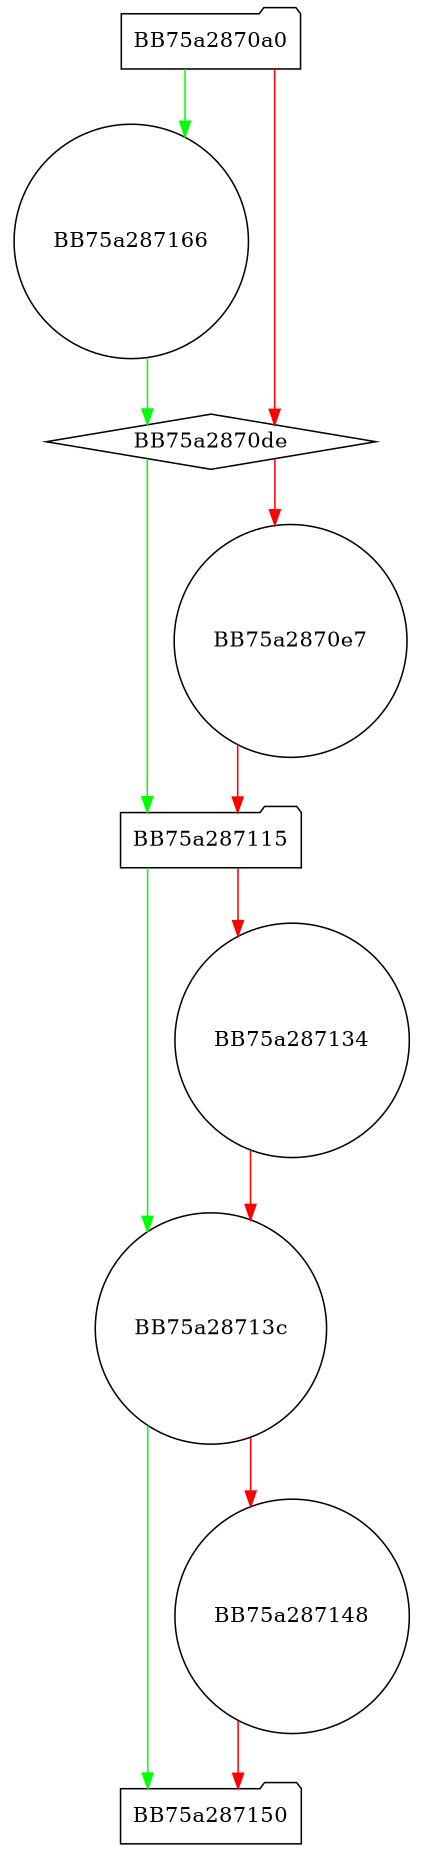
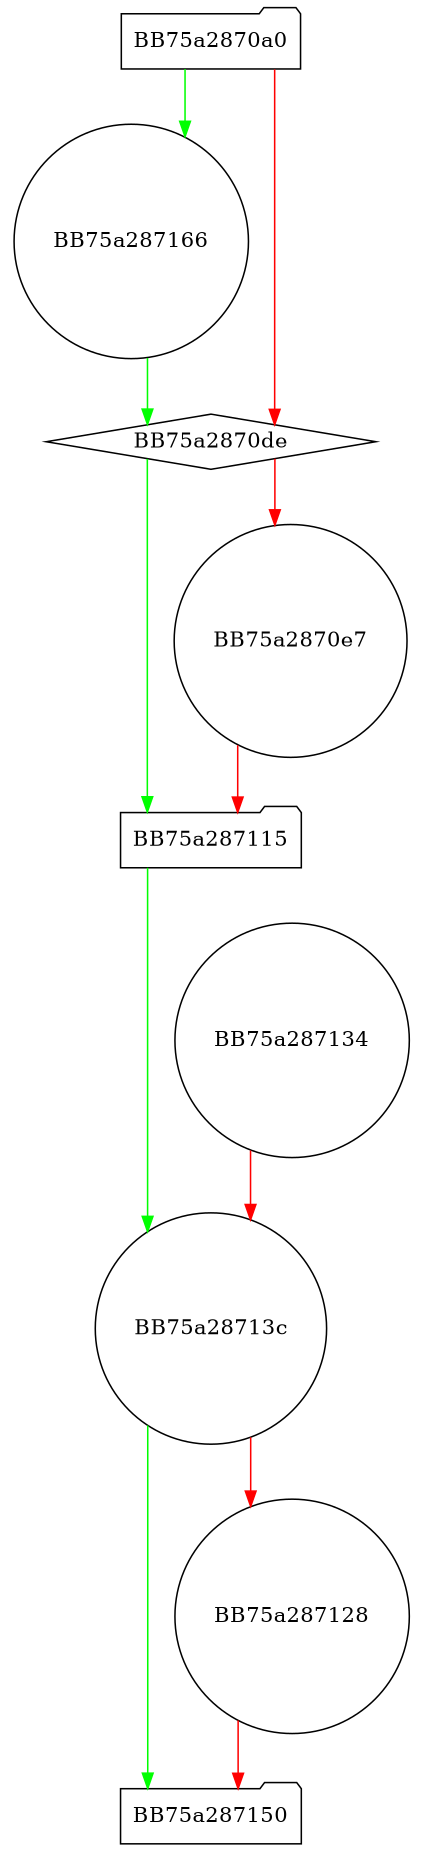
edge "BB75a287115" -> "BB75a287134": removed
node "BB75a287148": label "BB75a287148" -> "BB75a287128"
